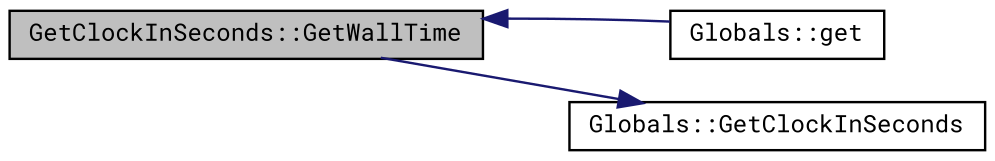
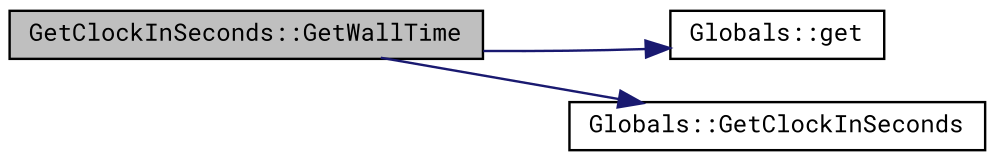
edge "Globals::get" -> "GetClockInSeconds::GetWallTime": reversed
